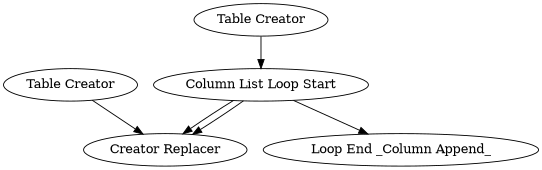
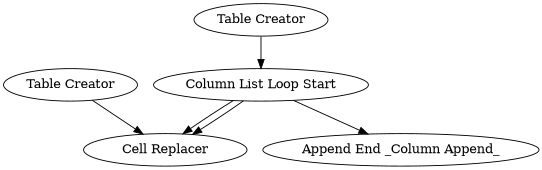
node "Creator Replacer": label "Creator Replacer" -> "Cell Replacer"
node "Loop End _Column Append_": label "Loop End _Column Append_" -> "Append End _Column Append_"
